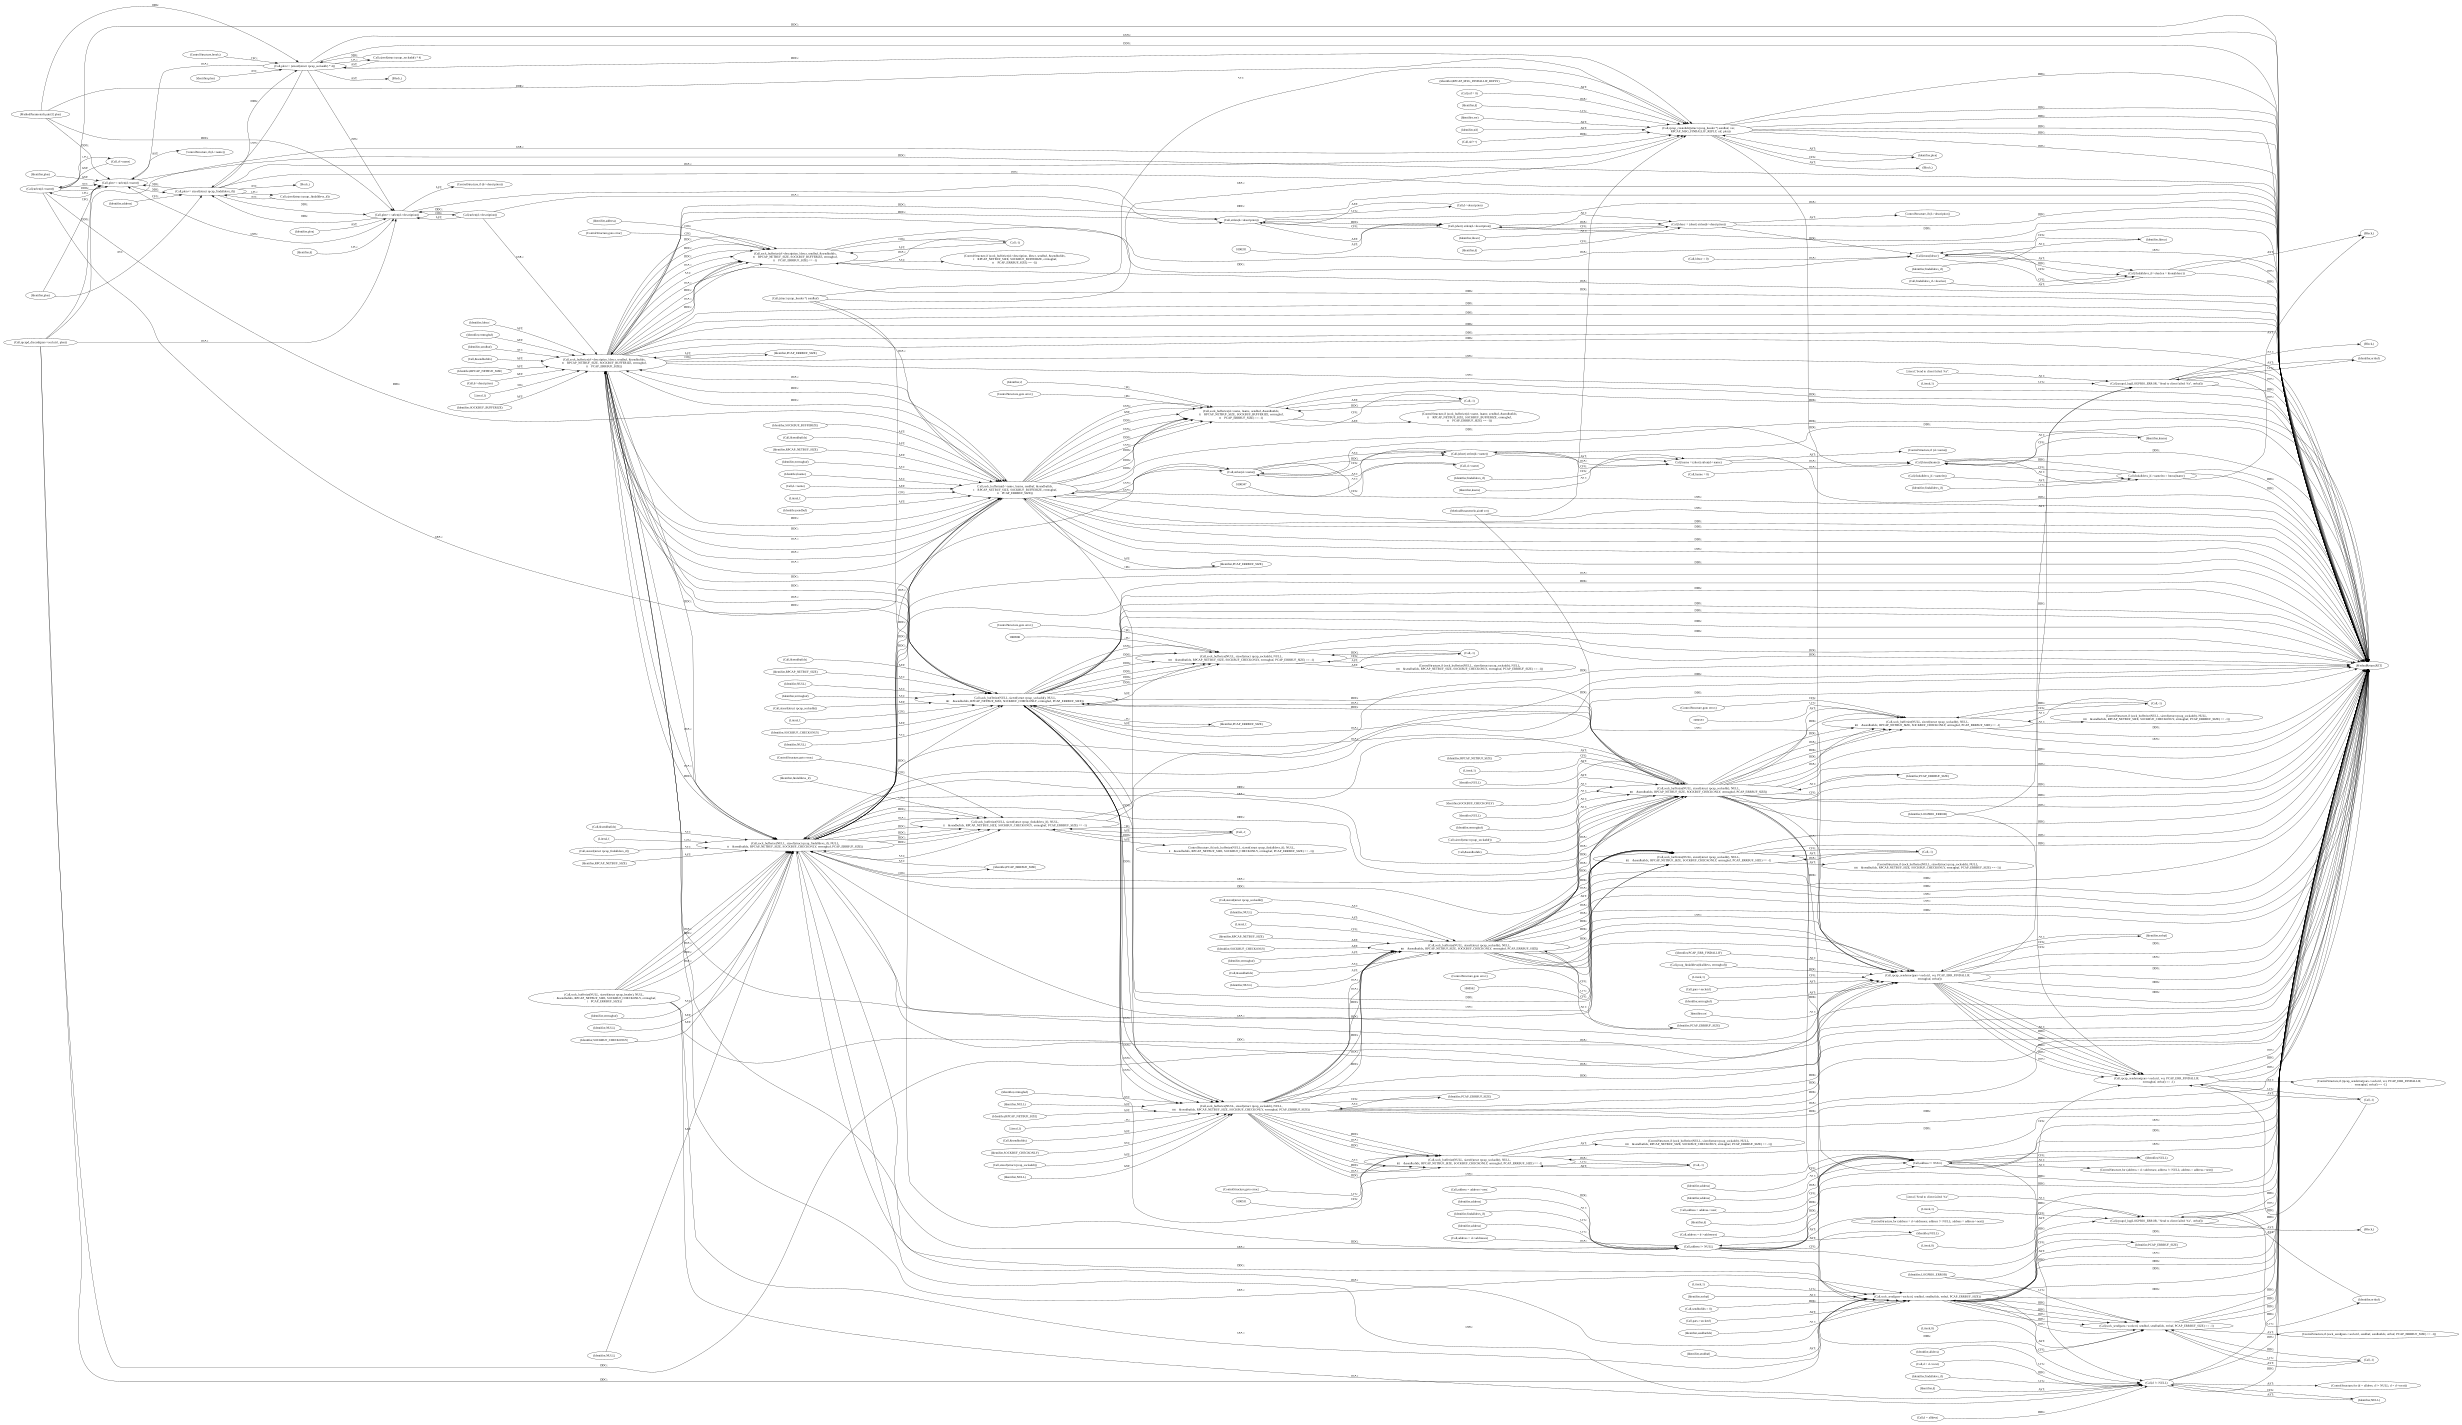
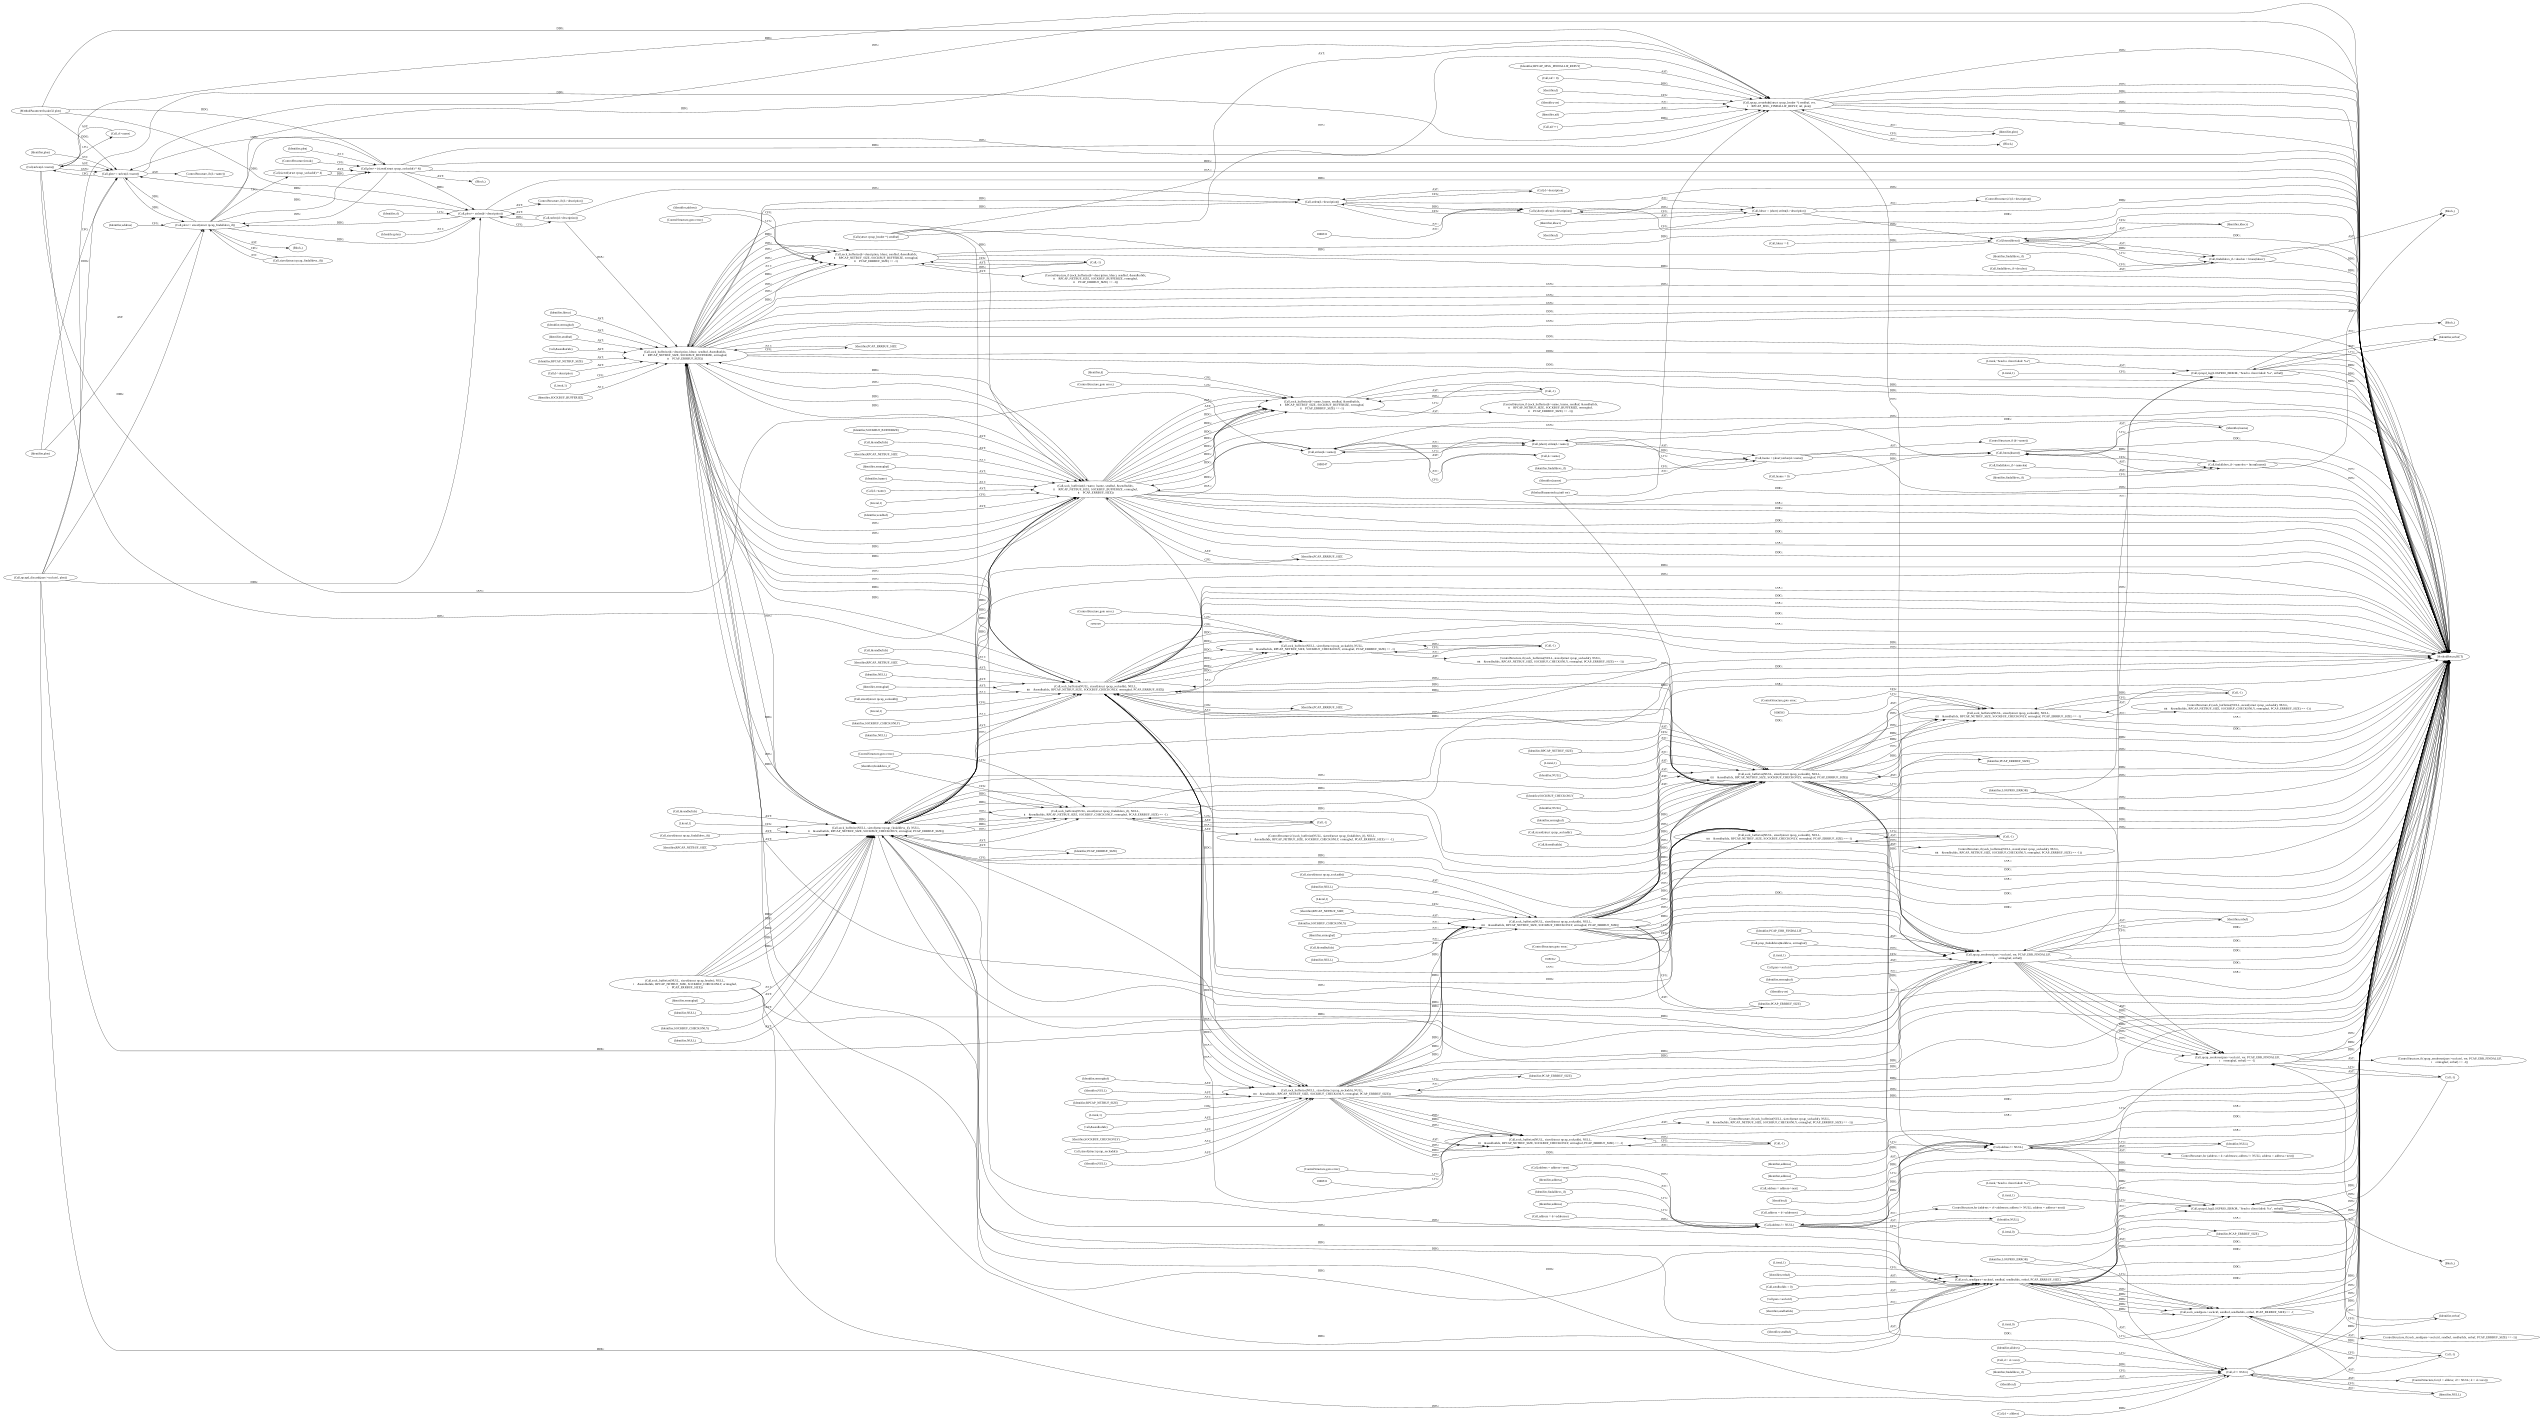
edge "(Call,plen+= (sizeof(struct rpcap_sockaddr) * 4))" -> "(Call,sizeof(struct rpcap_sockaddr) * 4)": now "(Call,plen+= sizeof(struct rpcap_findalldevs_if))" -> "(Call,sizeof(struct rpcap_sockaddr) * 4)"
edge "(Call,rpcapd_discard(pars->sockctrl, plen))" -> "(Call,plen+= sizeof(struct rpcap_findalldevs_if))": added, label "DDG:"
